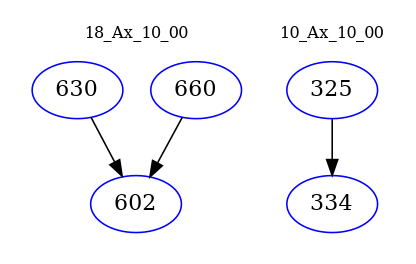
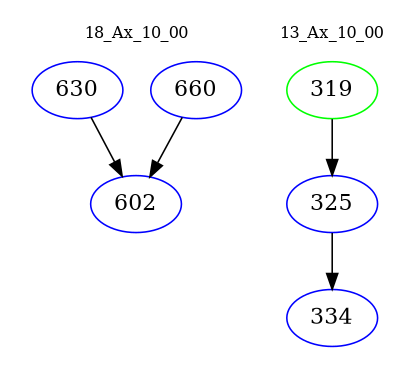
cluster "10_Ax_10_00": label "10_Ax_10_00" -> "13_Ax_10_00"
node "319": added
